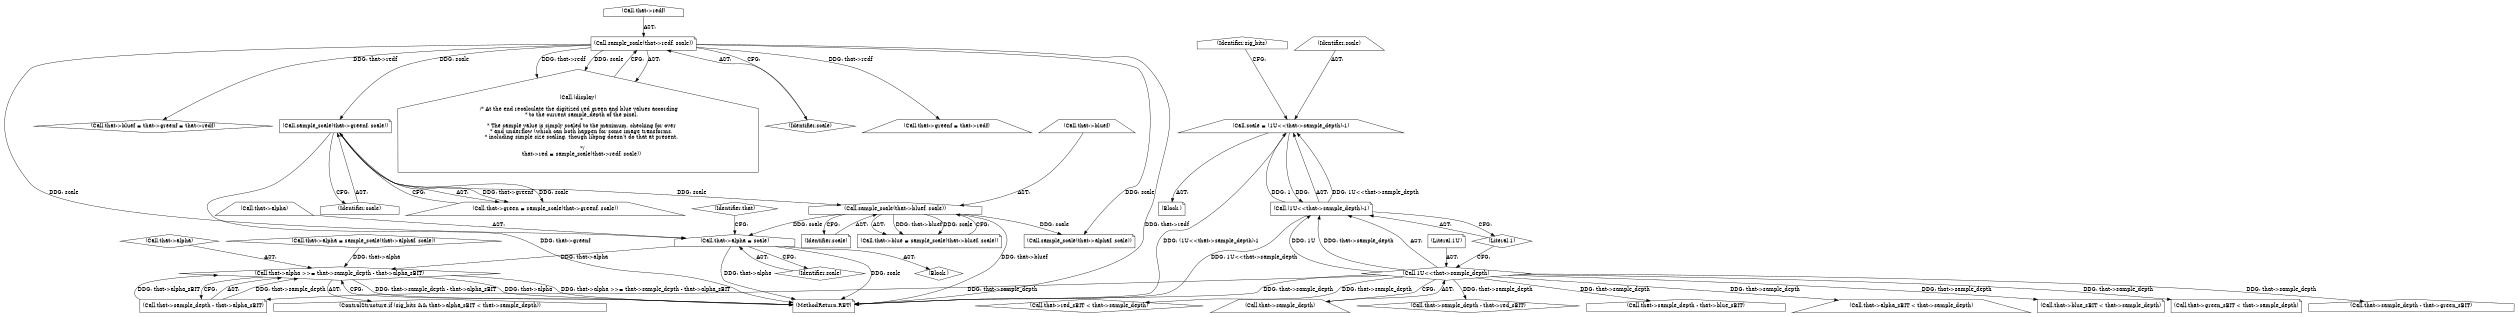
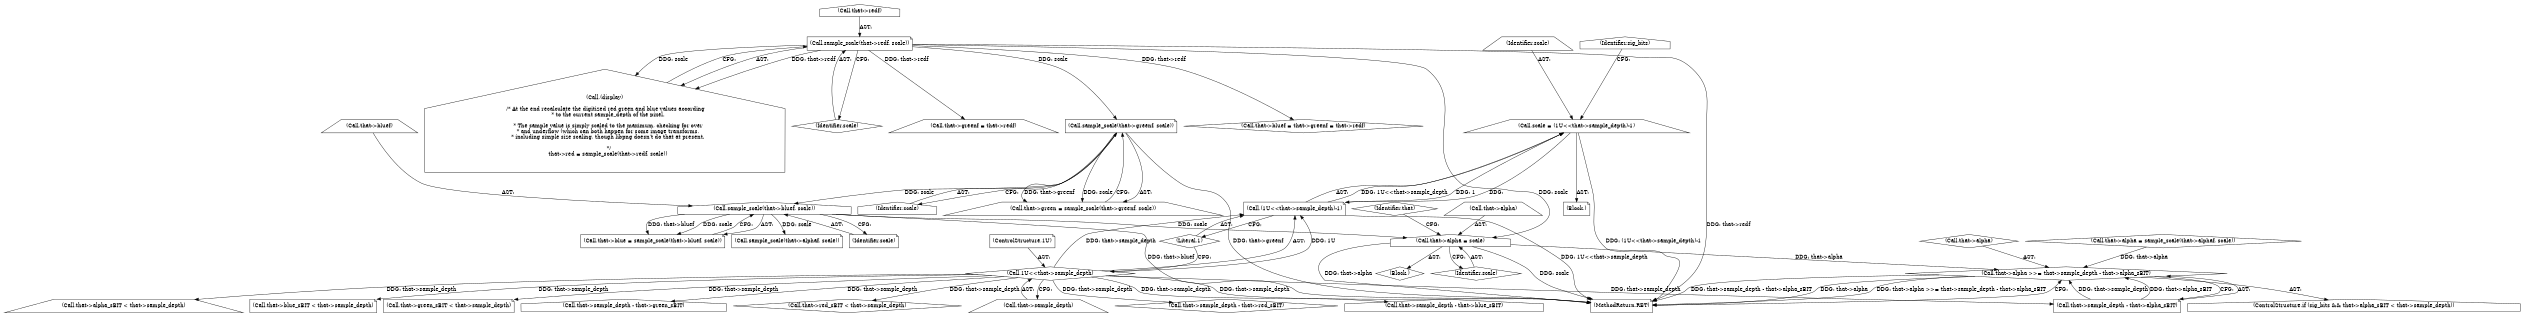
edge "(Call,sample_scale(that->redf, scale))" -> "(Call,sample_scale(that->alphaf, scale))": removed, label "DDG: scale"
node "(Literal,1U)": label "(Literal,1U)" -> "(ControlStructure,1U)"
